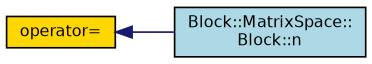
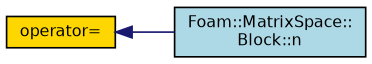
node "Block::MatrixSpace:: Block::n": label "Block::MatrixSpace:: Block::n" -> "Foam::MatrixSpace:: Block::n"
